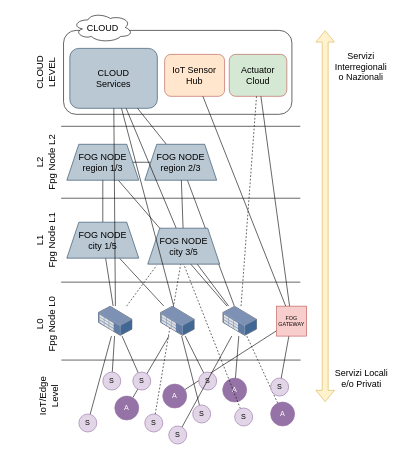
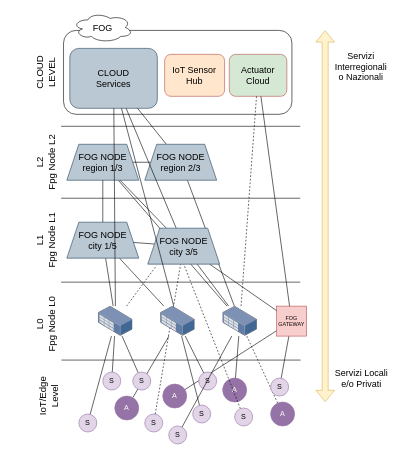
node "CLOUD": label "CLOUD" -> "FOG"
edge "IoT Sensor Hub" -- "FOGGATEWAY": now "FOG NODE city 3/5" -- "FOGGATEWAY"
edge "FOG NODE region 2/3" -- "FOG NODE city 3/5": now "FOG NODE region 1/3" -- "FOG NODE city 3/5"
edge "FOG NODE city 1/5" -- "FOG NODE city 3/5": added
